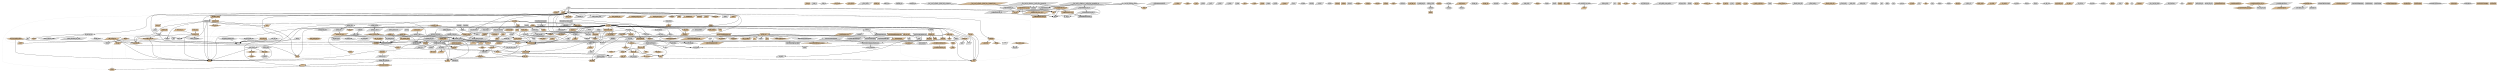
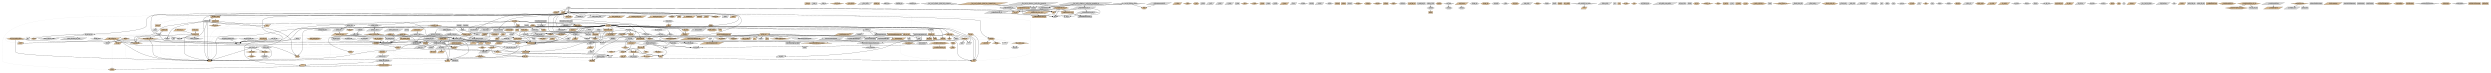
node "option": removed
node "mcel_scan": shape diamond -> parallelogram
